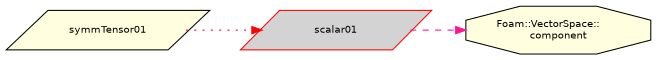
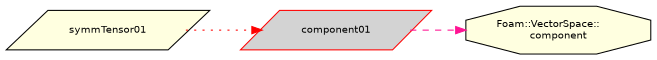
node "scalar01": label "scalar01" -> "component01"
